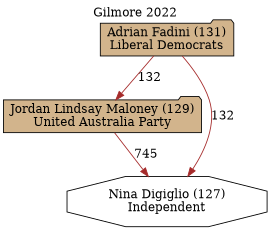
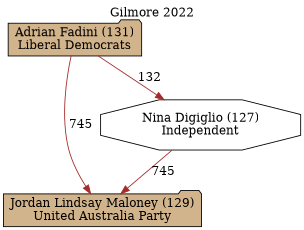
edge "Adrian Fadini (131) Liberal Democrats" -> "Jordan Lindsay Maloney (129) United Australia Party": label "132" -> "745"
edge "Jordan Lindsay Maloney (129) United Australia Party" -> "Nina Digiglio (127) Independent": reversed
